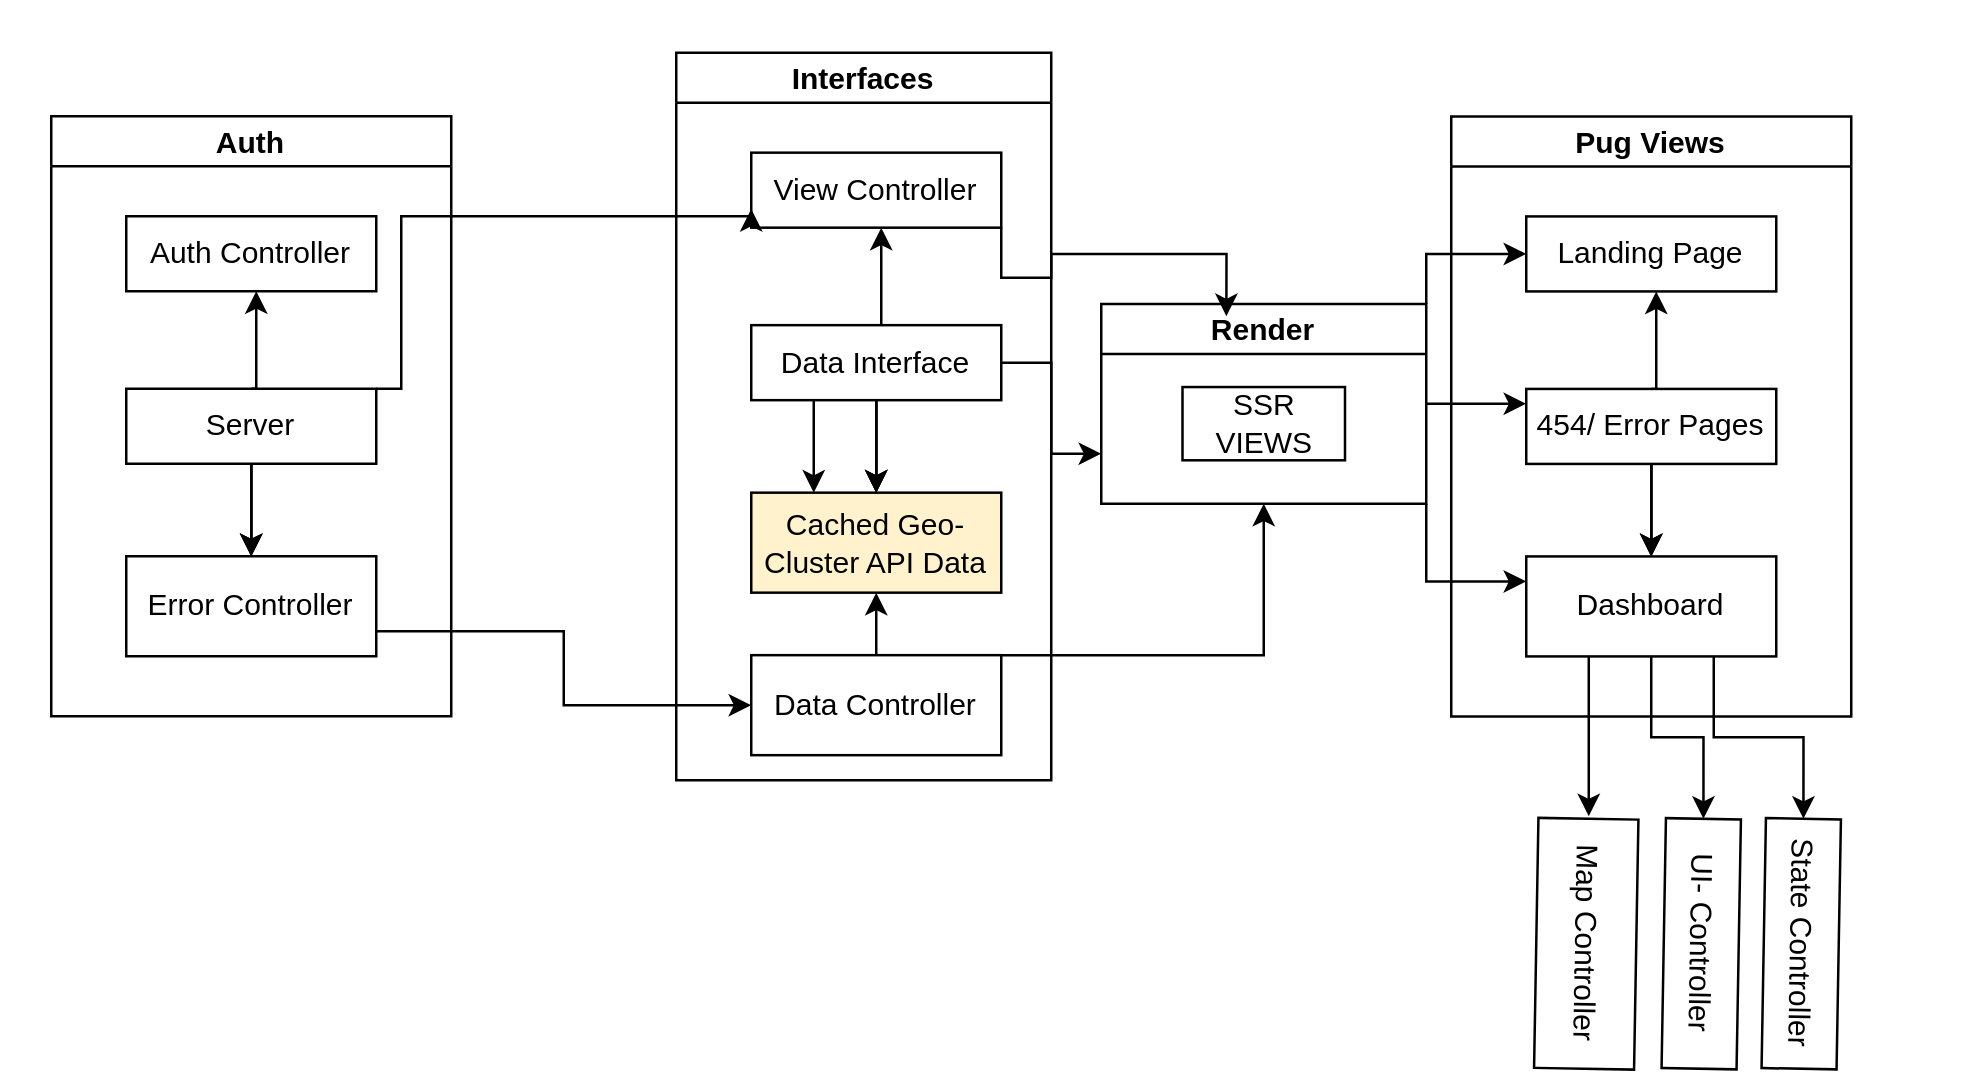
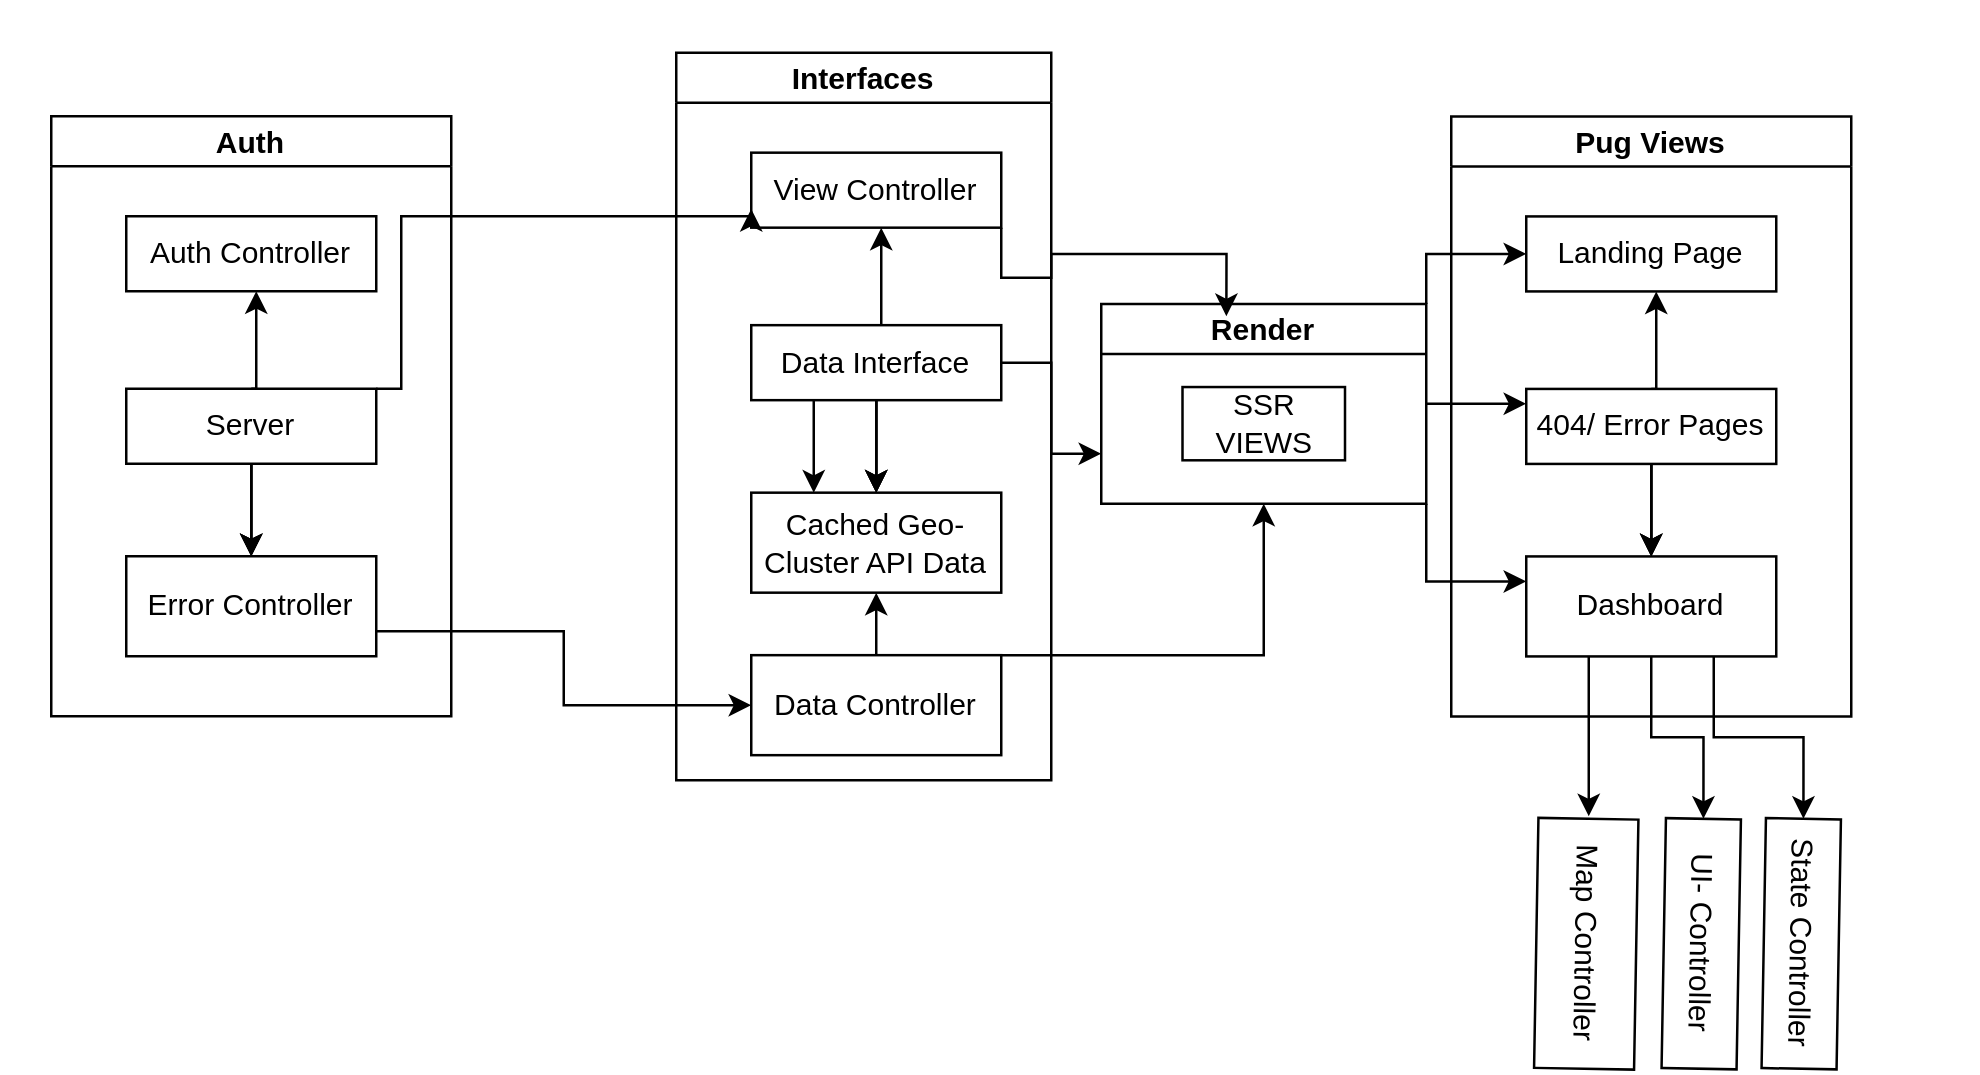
node "454/ Error Pages": label "454/ Error Pages" -> "404/ Error Pages"
node "Cached Geo-Cluster API Data": fillcolor #fff2cc -> #ffffff
